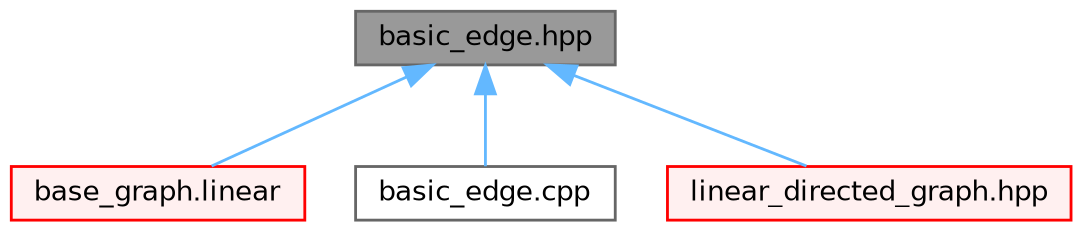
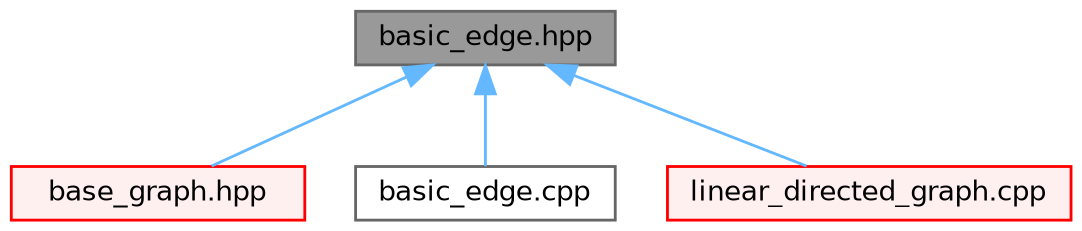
node "base_graph.linear": label "base_graph.linear" -> "base_graph.hpp"
node "linear_directed_graph.hpp": label "linear_directed_graph.hpp" -> "linear_directed_graph.cpp"
